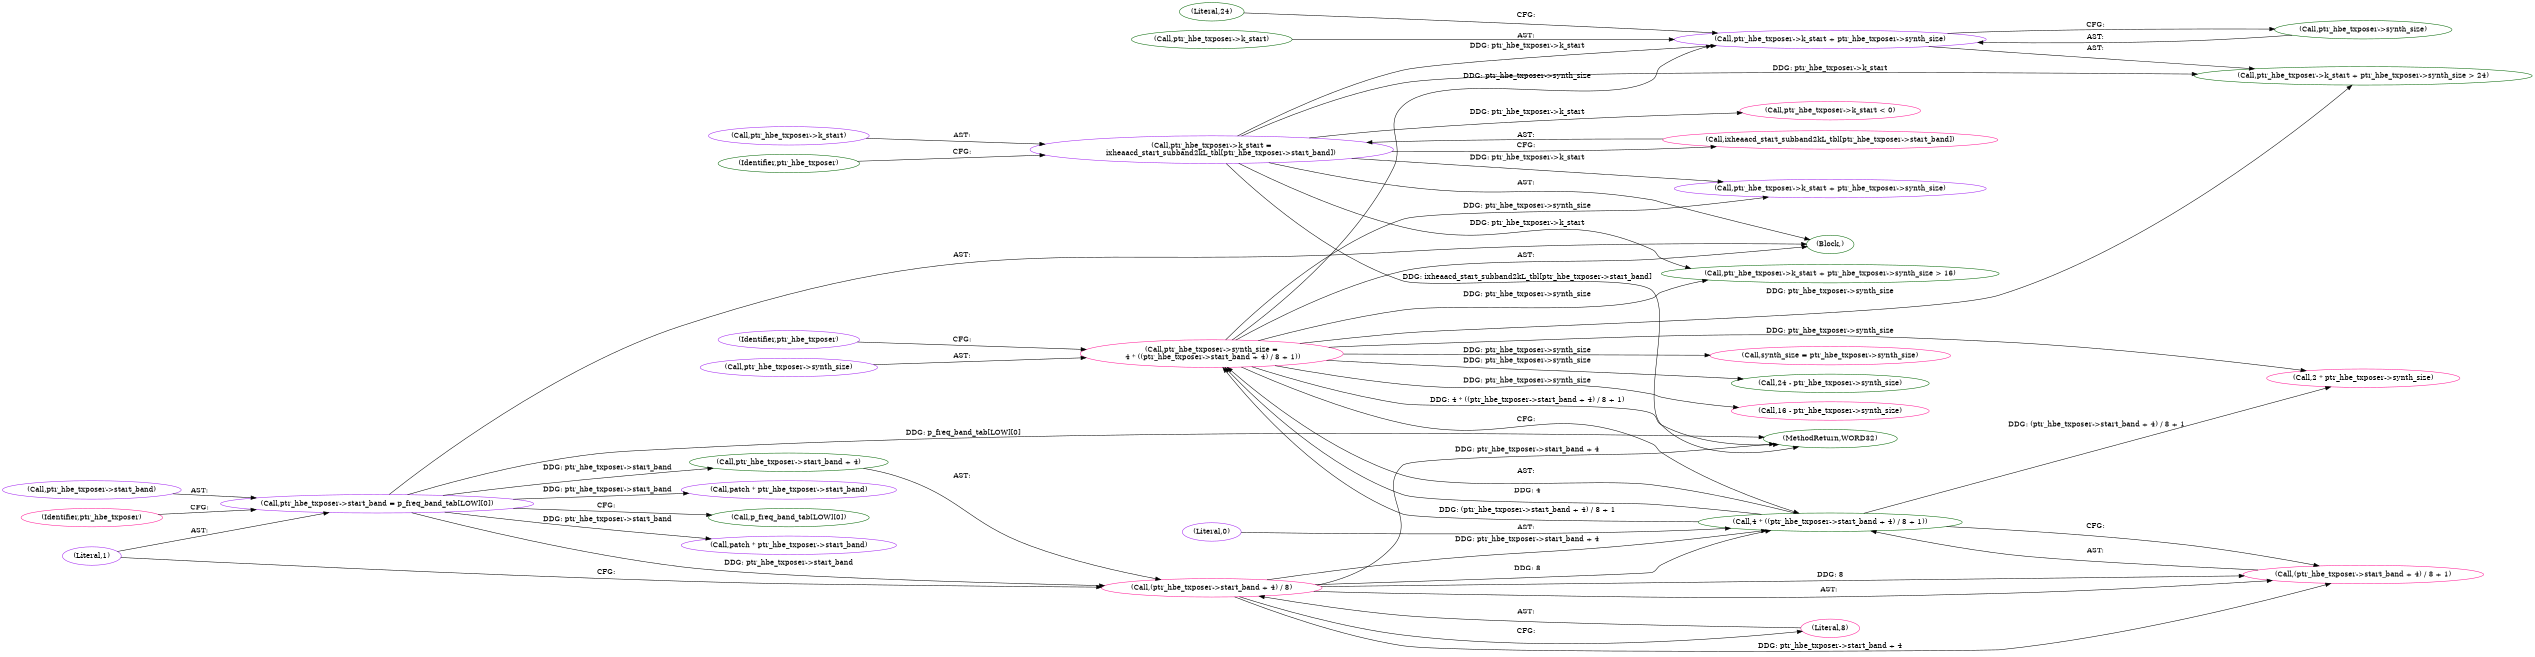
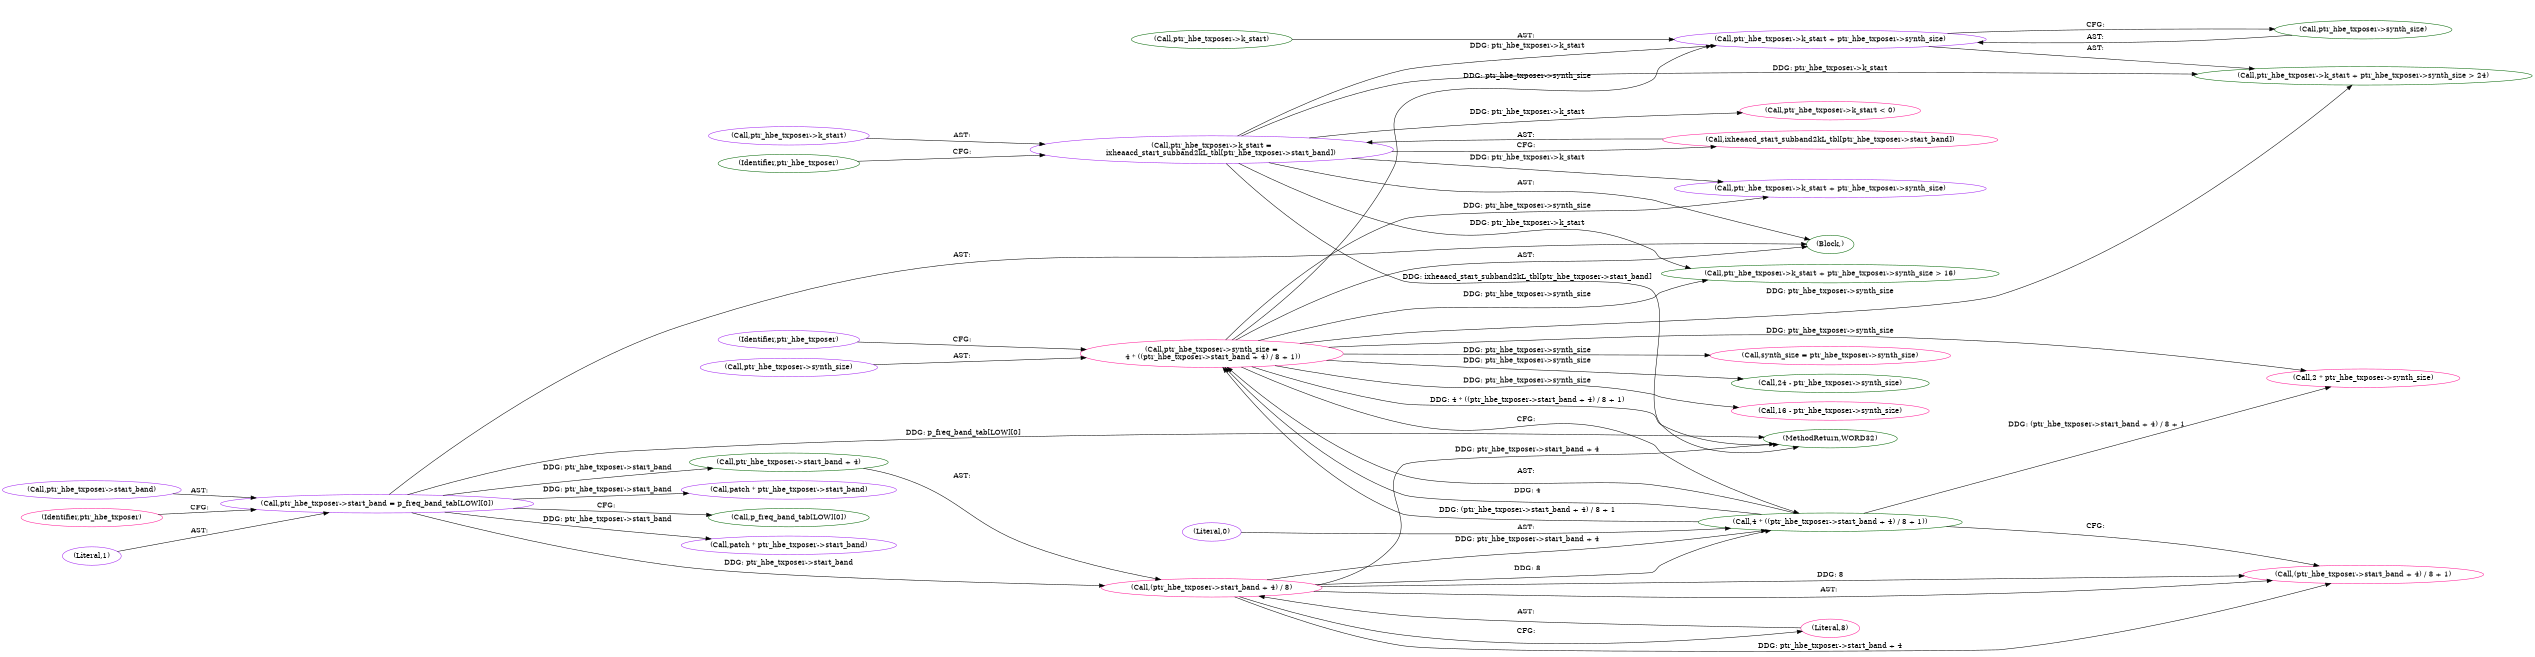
node "(Literal,24)": removed
edge "(Call,(ptr_hbe_txposer->start_band + 4) / 8 + 1)" -> "(Call,4 * ((ptr_hbe_txposer->start_band + 4) / 8 + 1))": removed, label "AST:"
edge "(Literal,1)" -> "(Call,(ptr_hbe_txposer->start_band + 4) / 8)": removed, label "CFG:"
